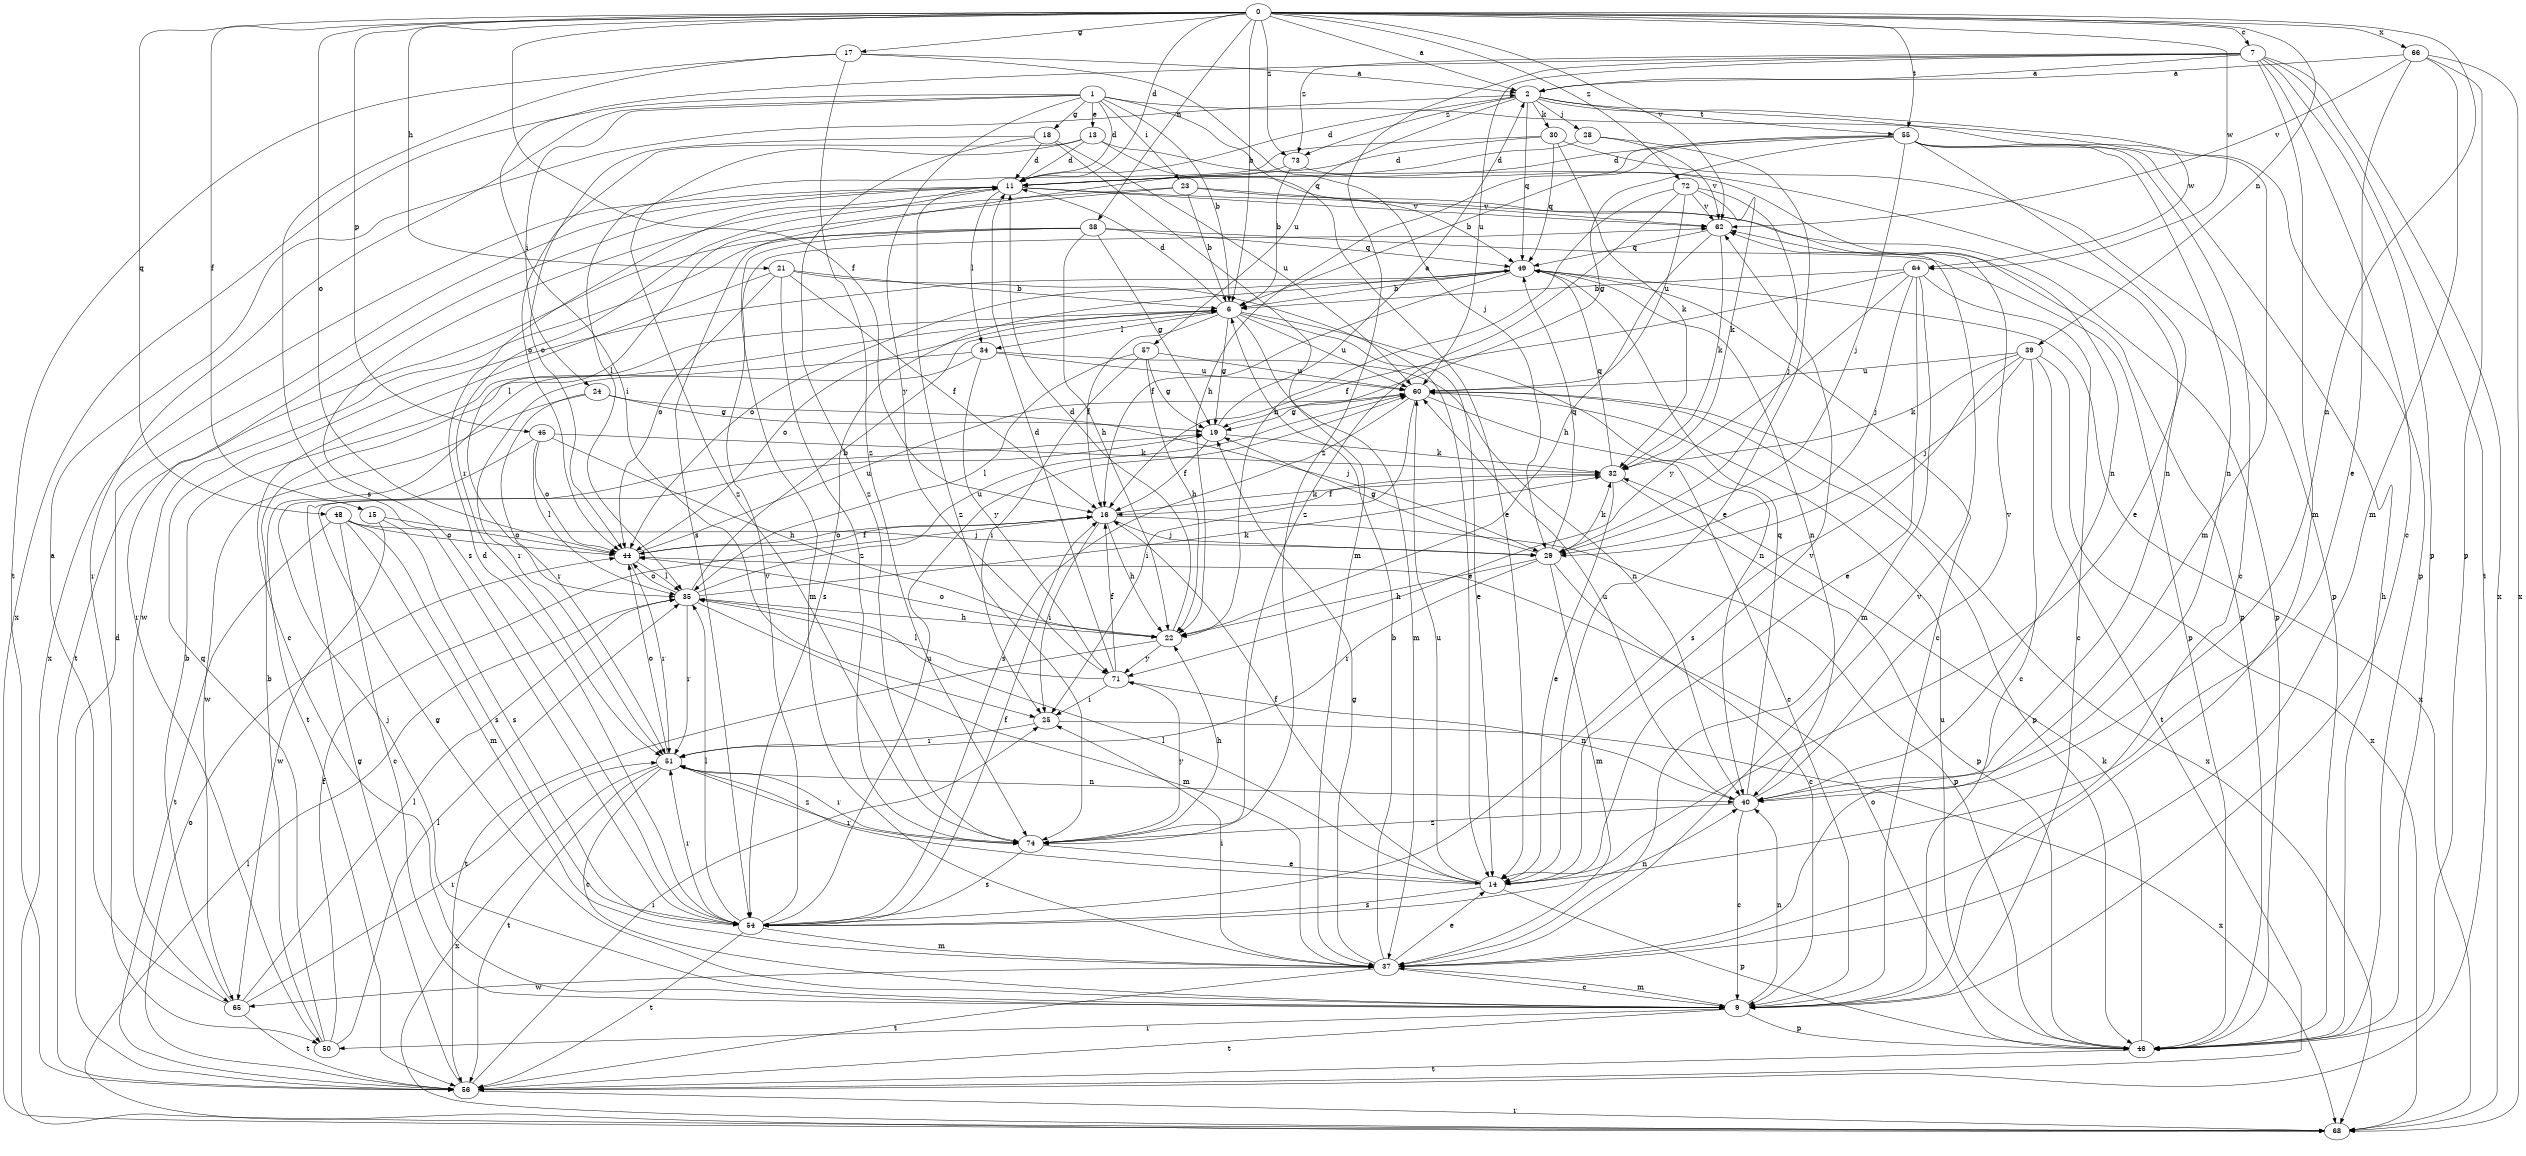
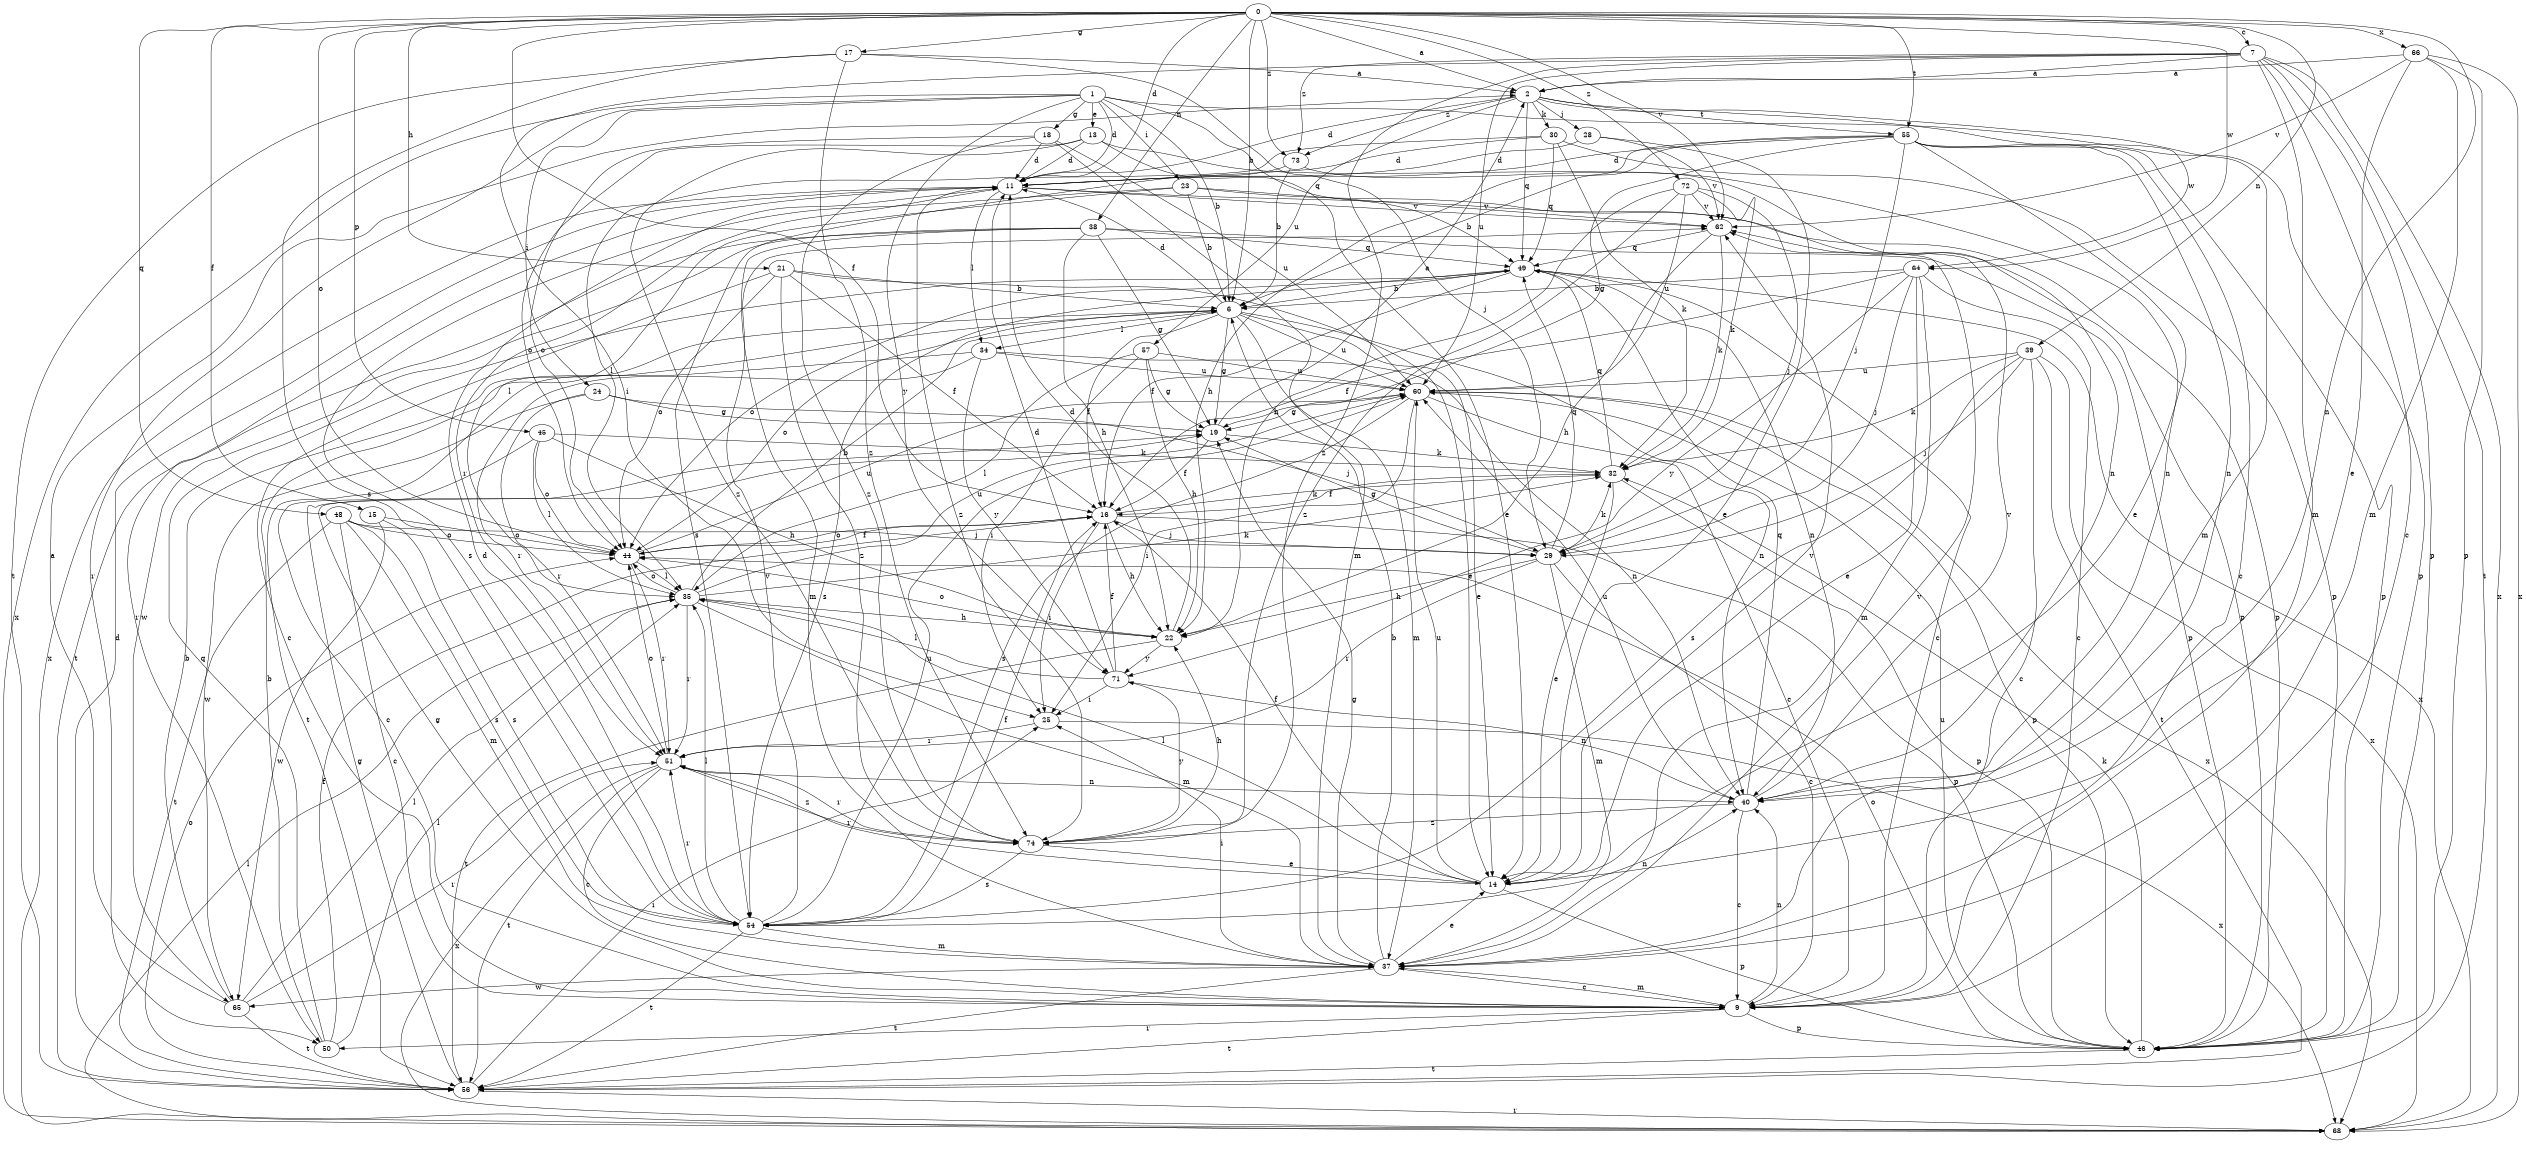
edge "55" -> "46": label "h" -> "p"
edge "45" -> "9": label "j" -> "c"
edge "14" -> "54": removed, label "s"
